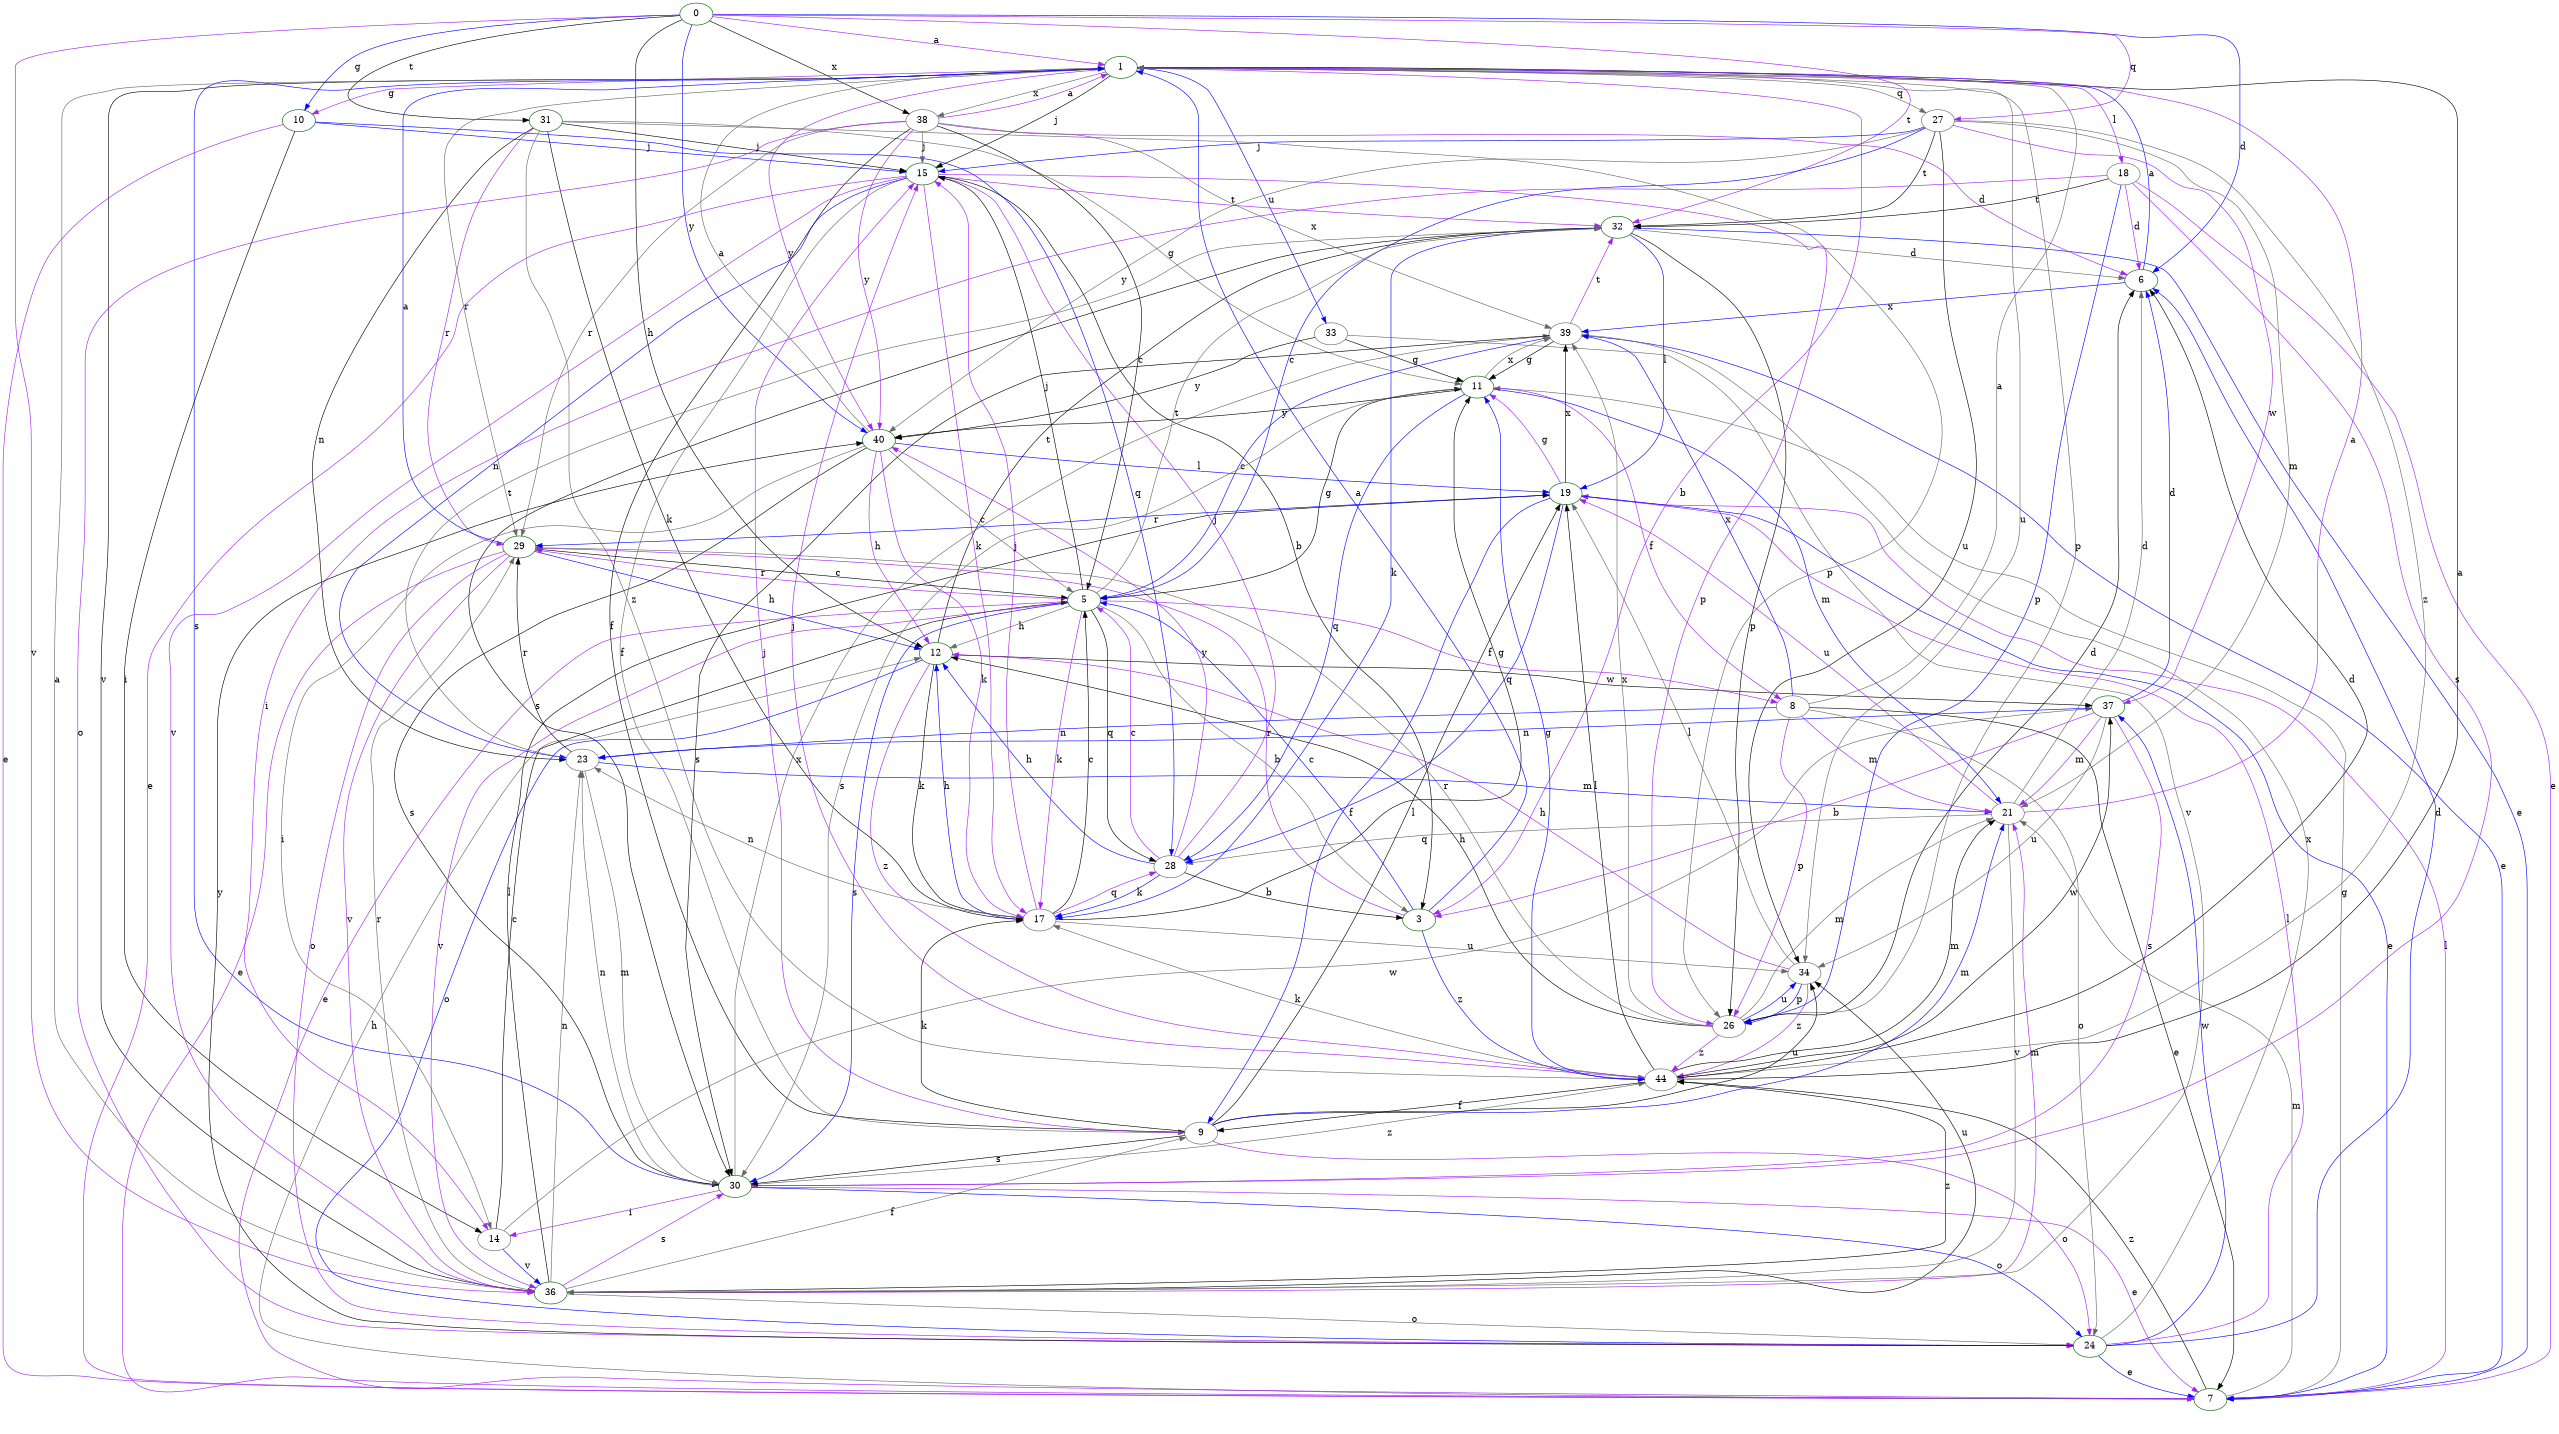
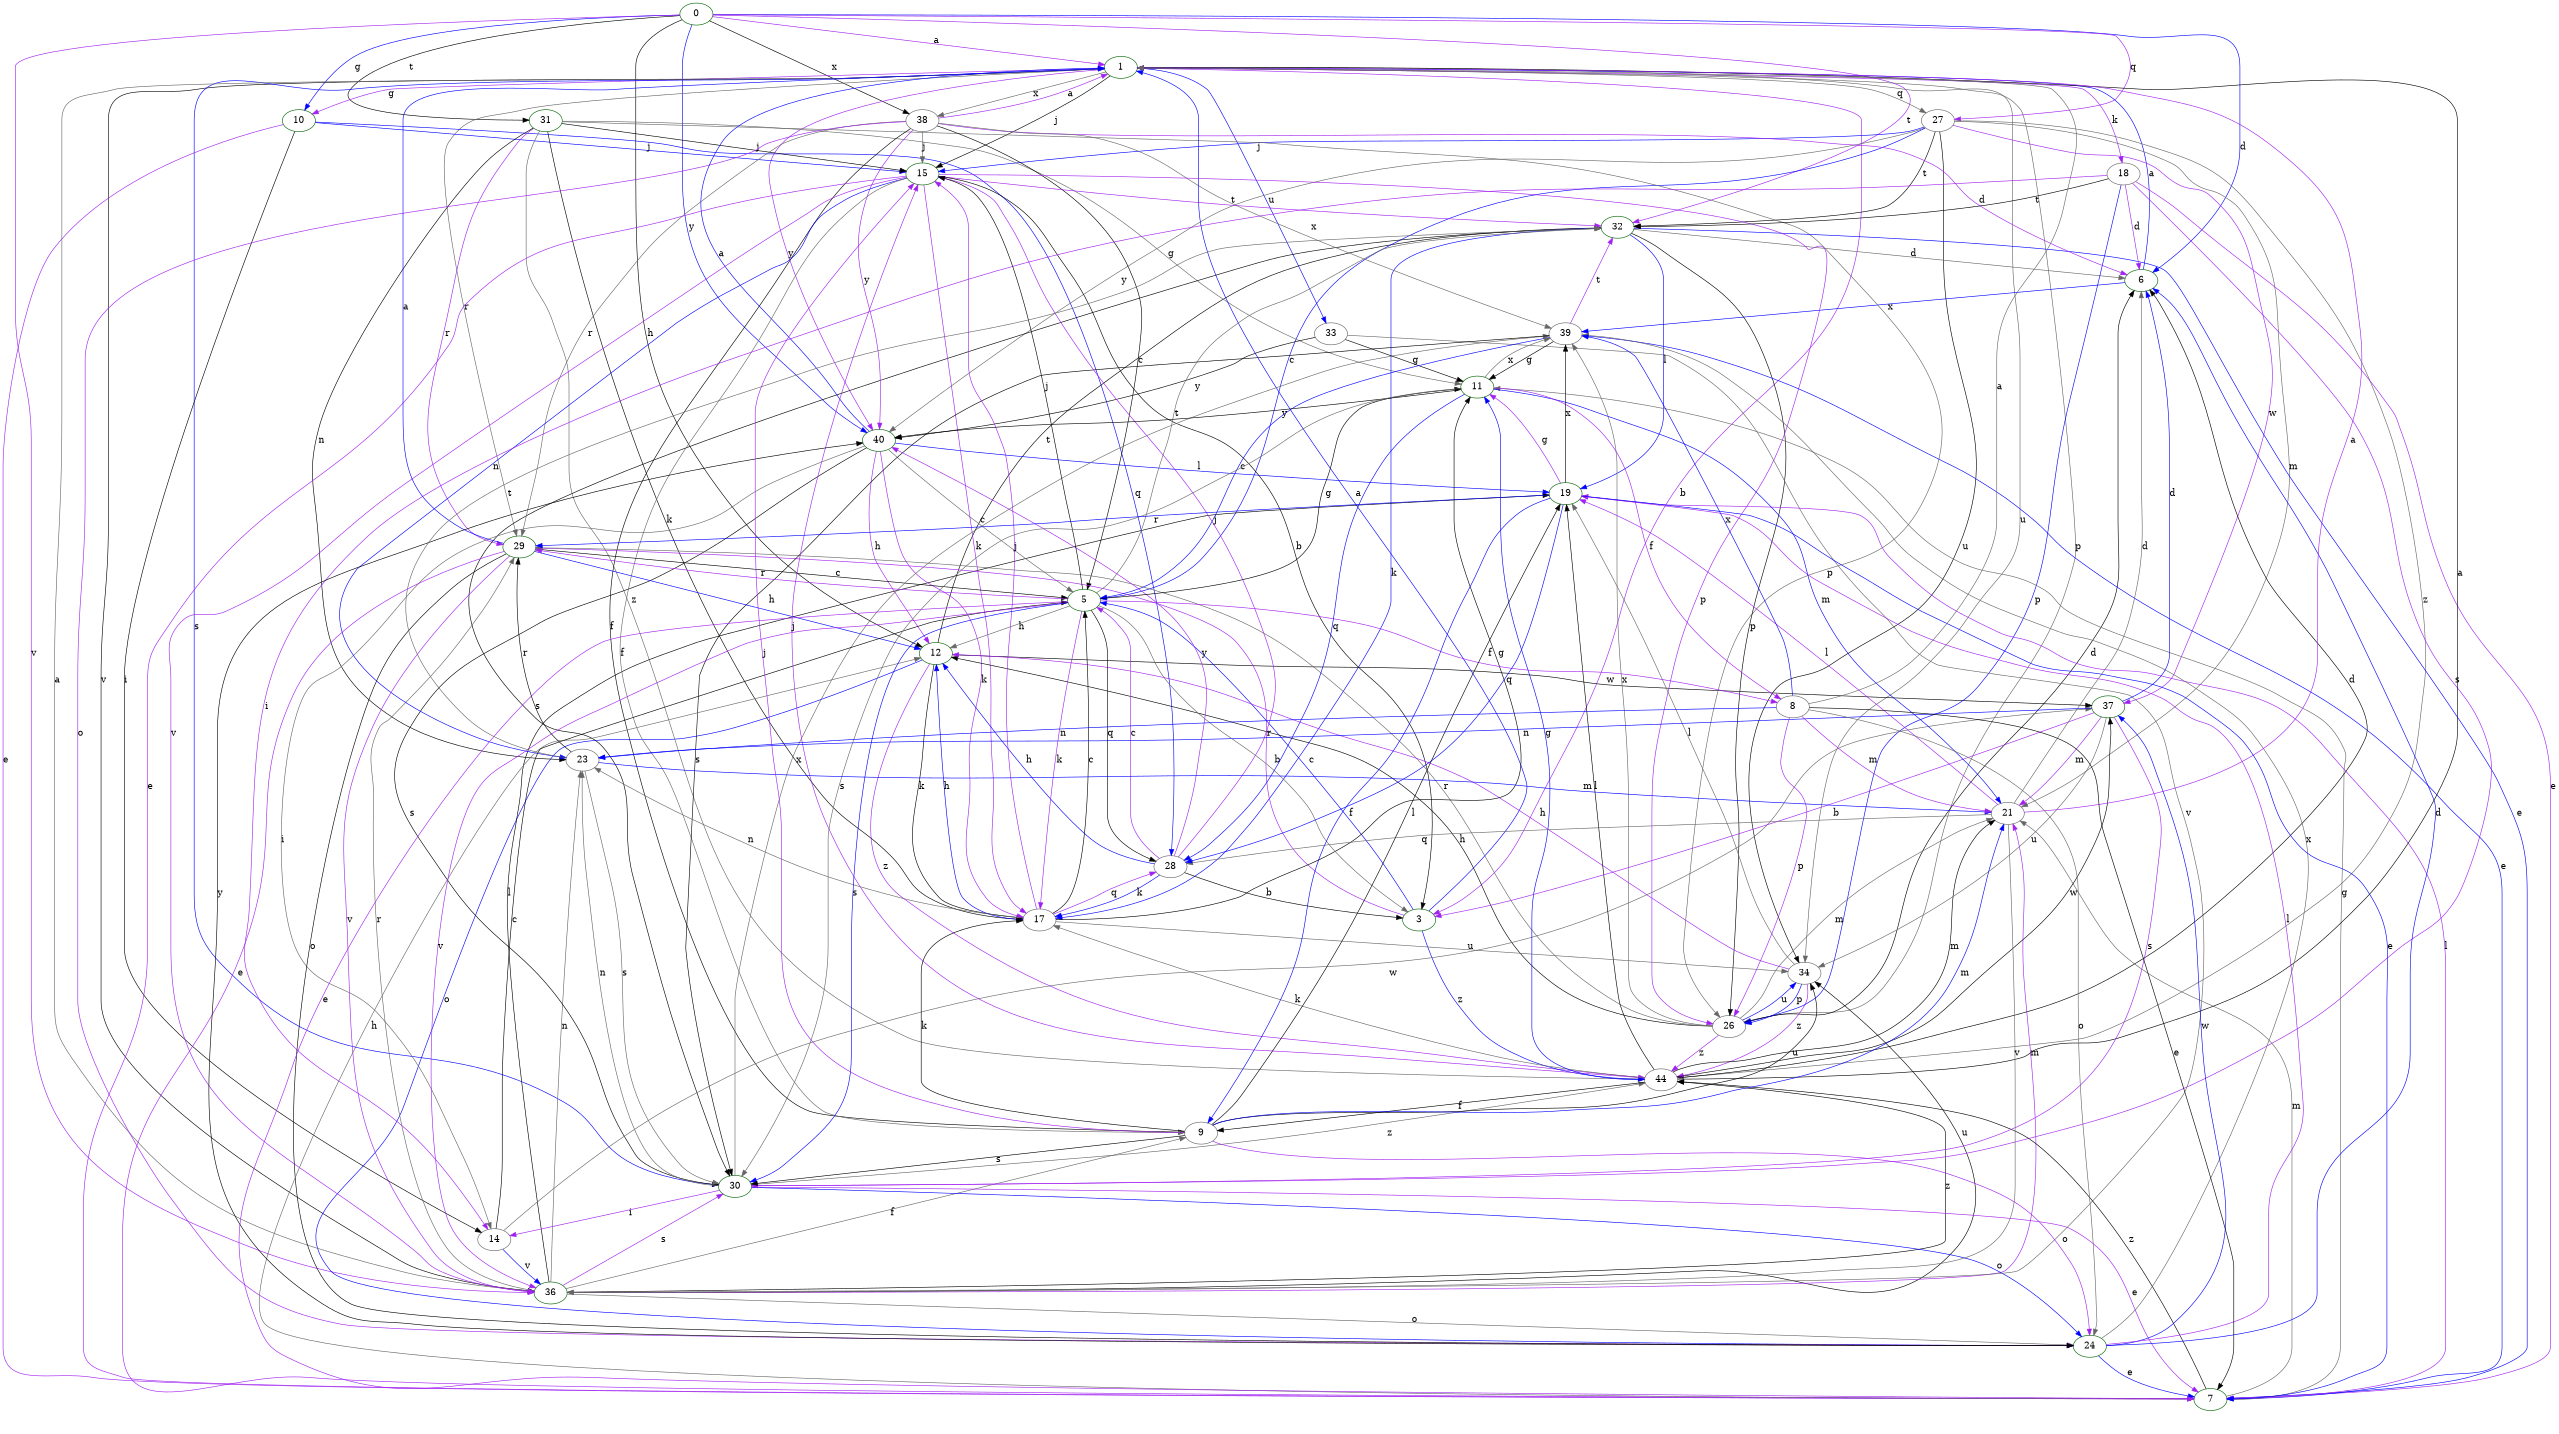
edge "40" -> "1": color gray40 -> blue
edge "1" -> "18": label "l" -> "k"
edge "21" -> "19": label "u" -> "l"
edge "23" -> "30": label "m" -> "s"
edge "29" -> "24": color purple -> black
